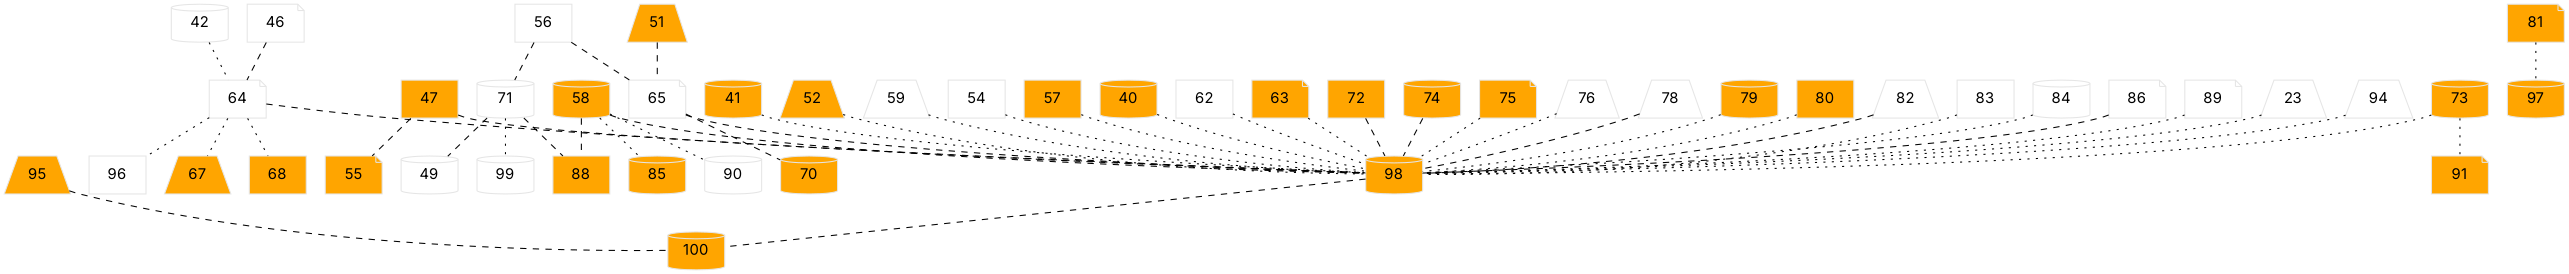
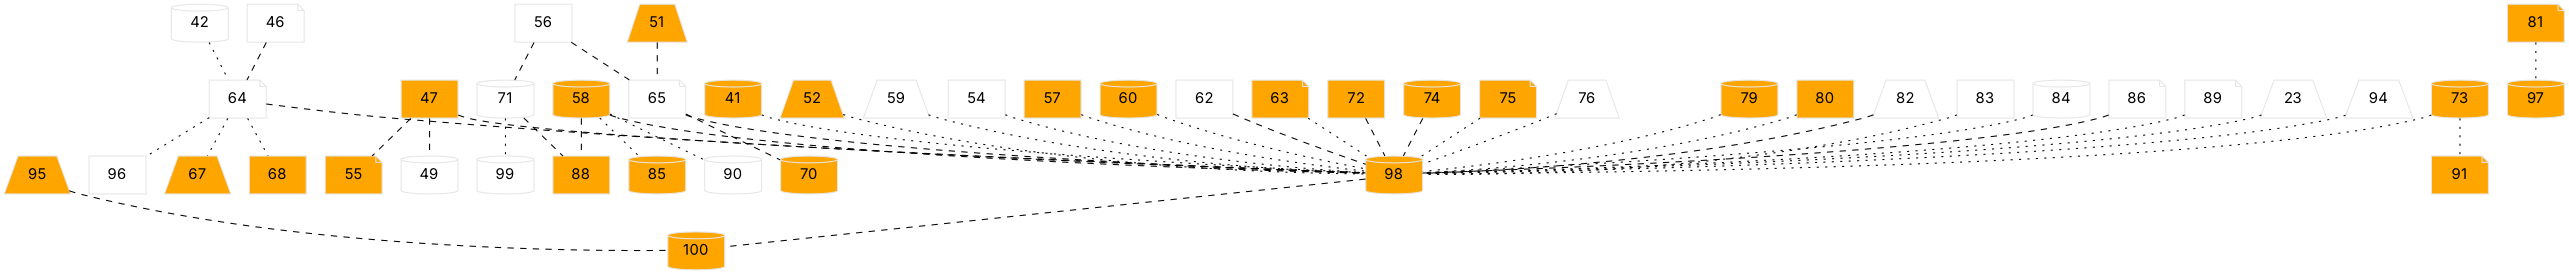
node "40": label "40" -> "60"
node "78": removed
edge "71" -- "49": now "47" -- "49"
edge "62" -- "98": style dotted -> dashed
